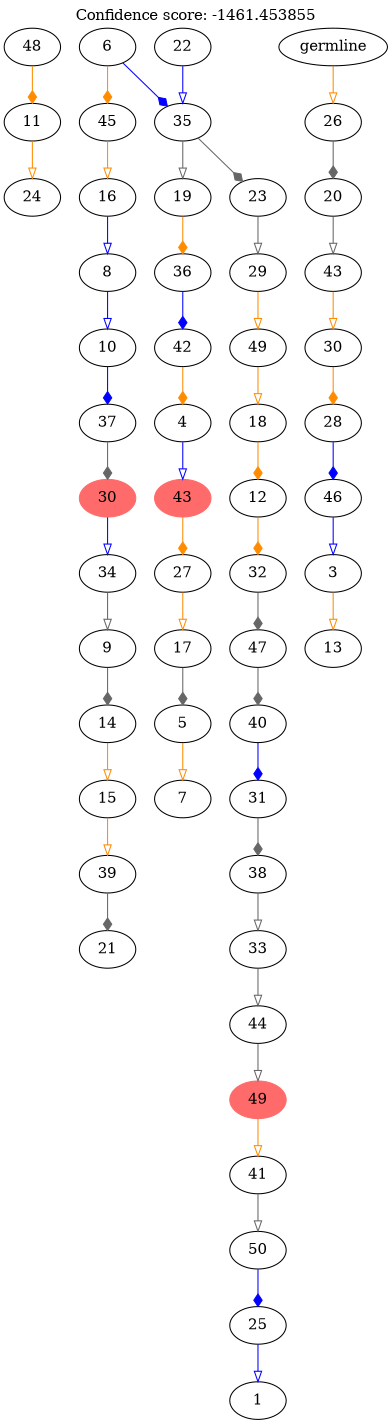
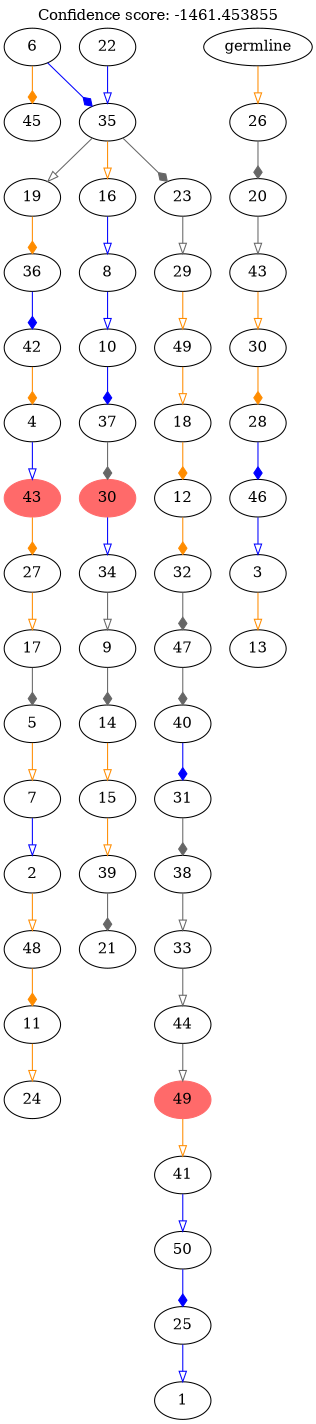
edge "45" -> "16": now "35" -> "16"
node "2": added
edge "41" -> "50": color gray40 -> blue
